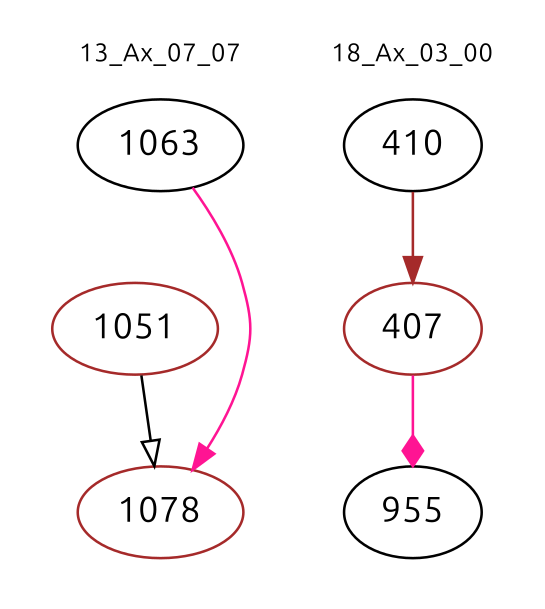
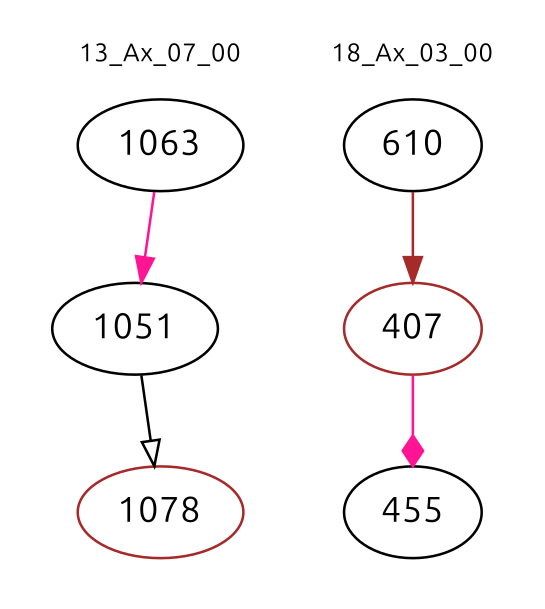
cluster "13_Ax_07_07": label "13_Ax_07_07" -> "13_Ax_07_00"
node "410": label "410" -> "610"
edge "1063" -> "1078": now "1063" -> "1051"
node "1051": color brown -> black
node "955": label "955" -> "455"
